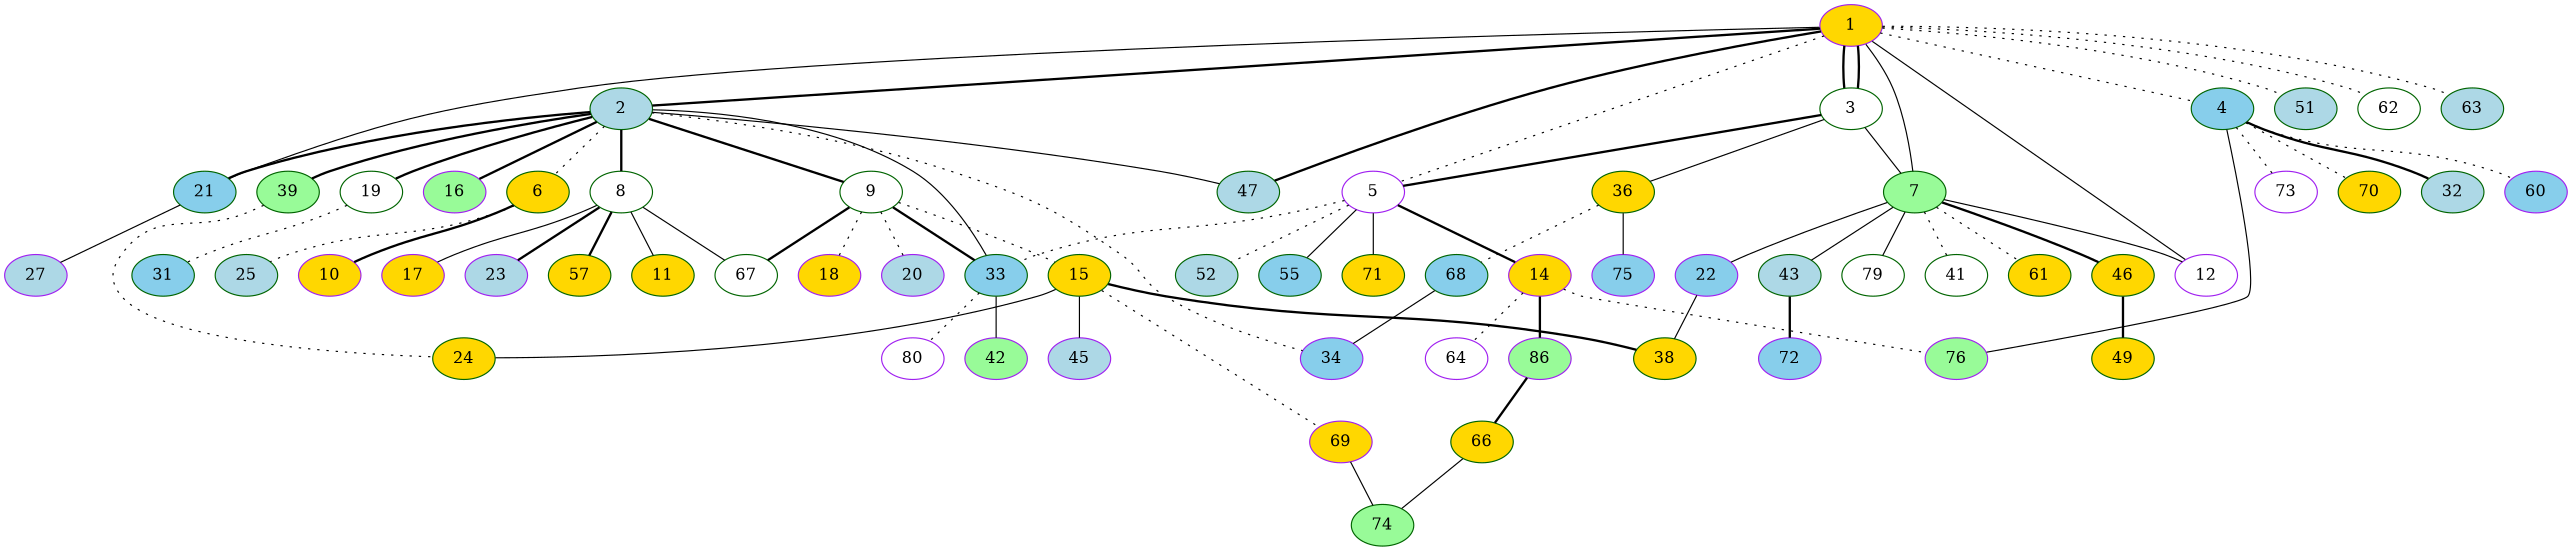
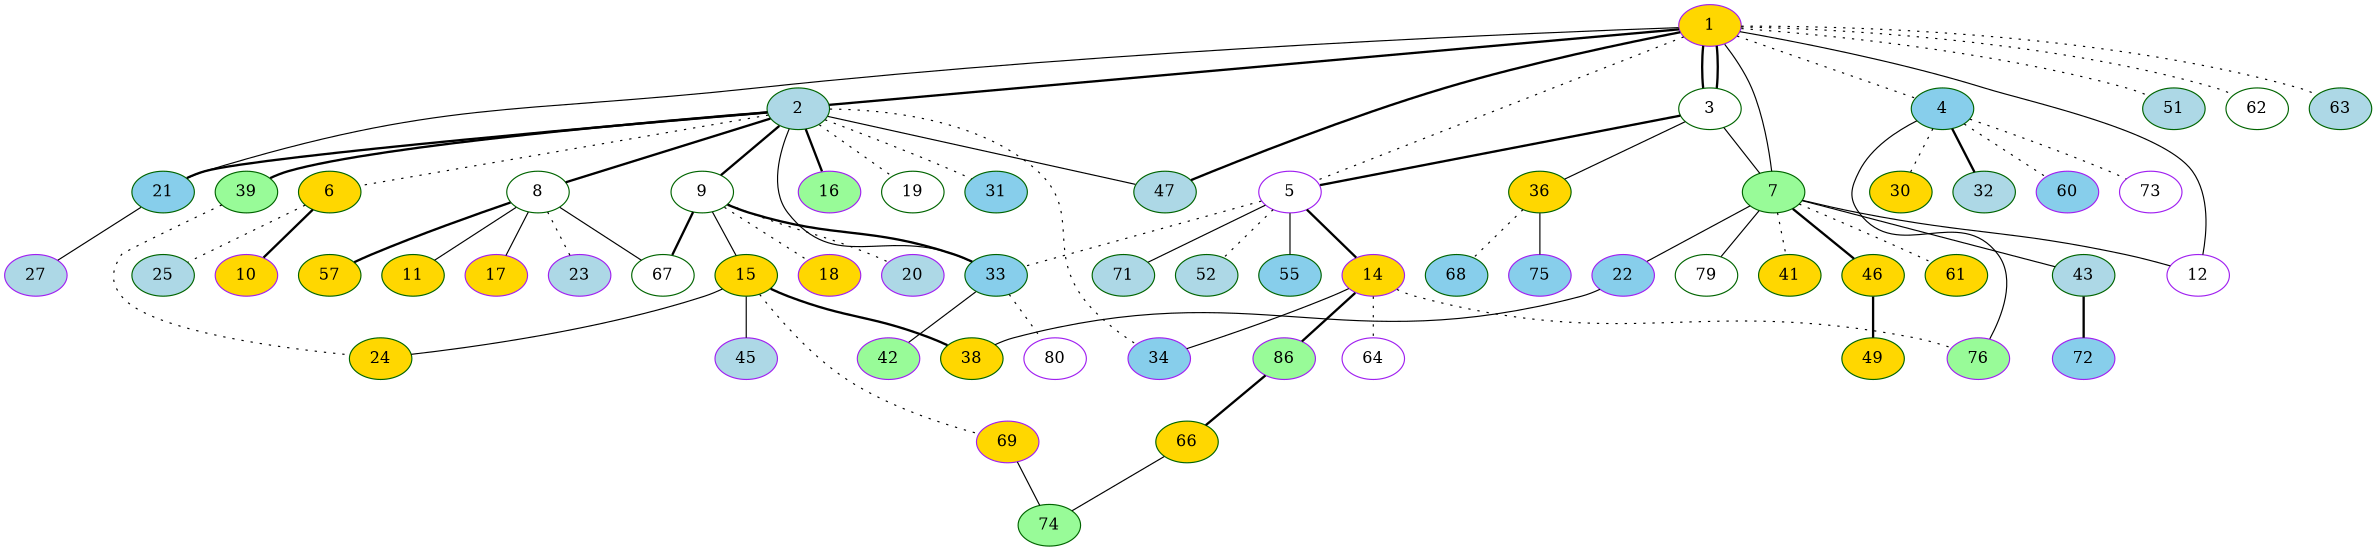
edge "2" -- "19": style bold -> dotted
node "70": label "70" -> "30"
edge "9" -- "15": style dotted -> solid
edge "19" -- "31": now "2" -- "31"
edge "8" -- "23": style bold -> dotted
node "71": fillcolor gold -> lightblue
node "41": fillcolor white -> gold
edge "68" -- "34": now "14" -- "34"
